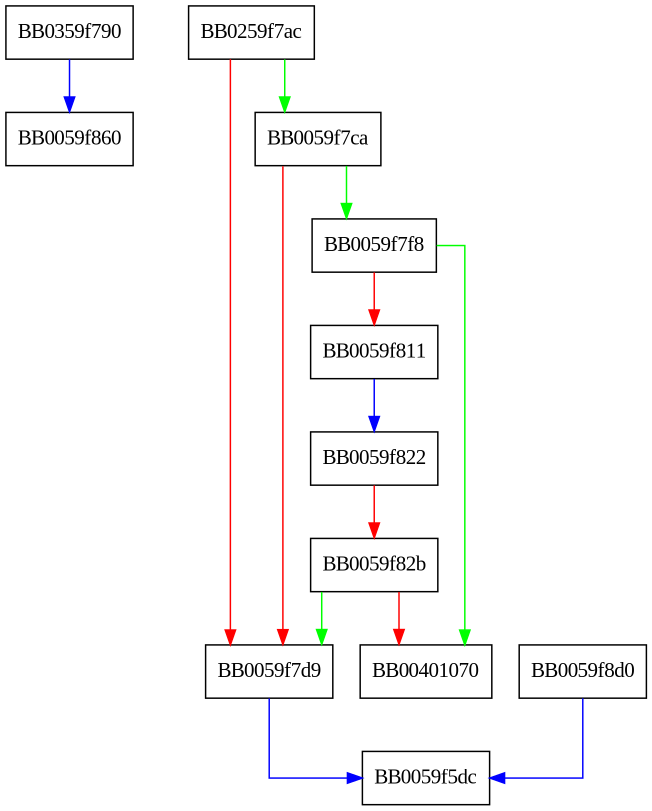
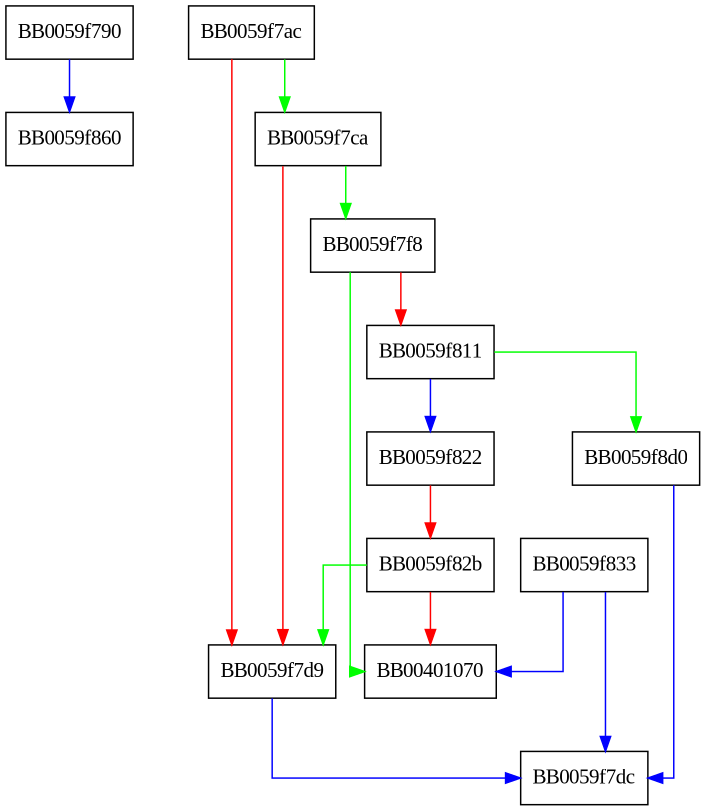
node "BB0359f790": label "BB0359f790" -> "BB0059f790"
node "BB0259f7ac": label "BB0259f7ac" -> "BB0059f7ac"
edge "BB0059f811" -> "BB0059f8d0": added
node "BB0059f833": added
node "BB0059f5dc": label "BB0059f5dc" -> "BB0059f7dc"
